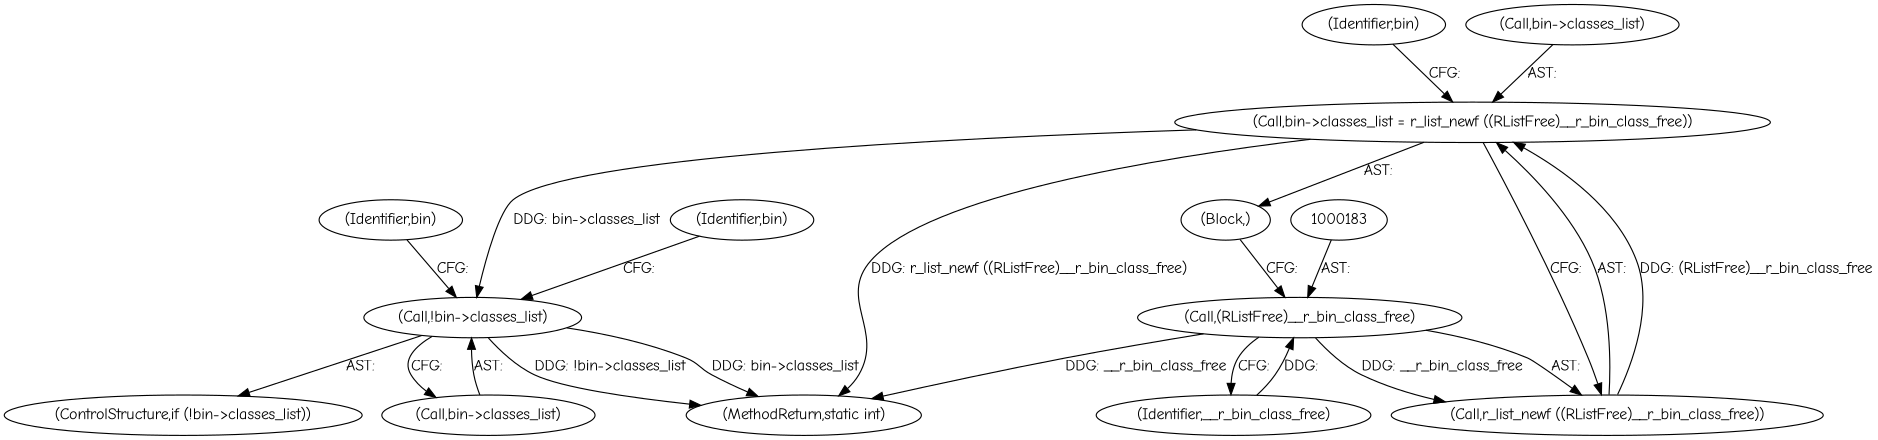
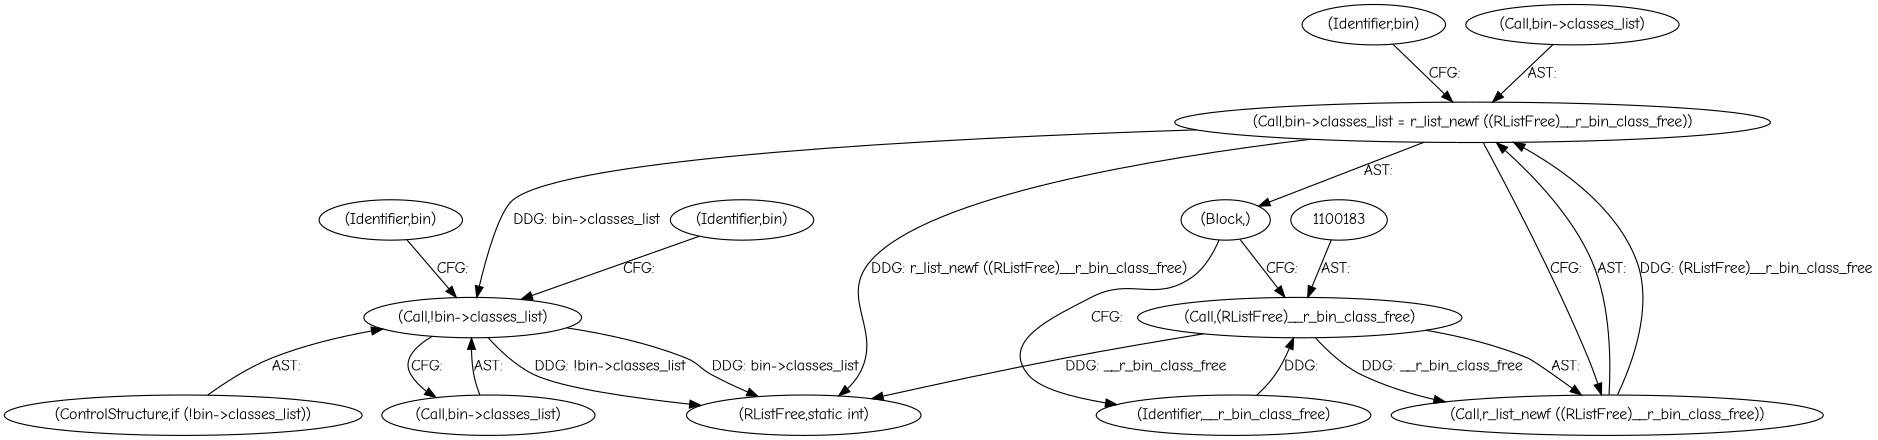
node "1000183": label "1000183" -> "1100183"
edge "(Call,(RListFree)__r_bin_class_free)" -> "(Identifier,__r_bin_class_free)": now "(Block,)" -> "(Identifier,__r_bin_class_free)"
edge "(Call,!bin->classes_list)" -> "(ControlStructure,if (!bin->classes_list))": reversed
node "(MethodReturn,static int)": label "(MethodReturn,static int)" -> "(RListFree,static int)"
